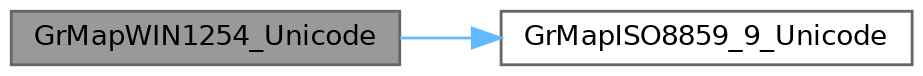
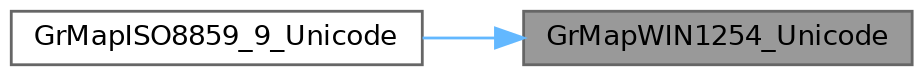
edge "GrMapWIN1254_Unicode" -> "GrMapISO8859_9_Unicode": reversed
